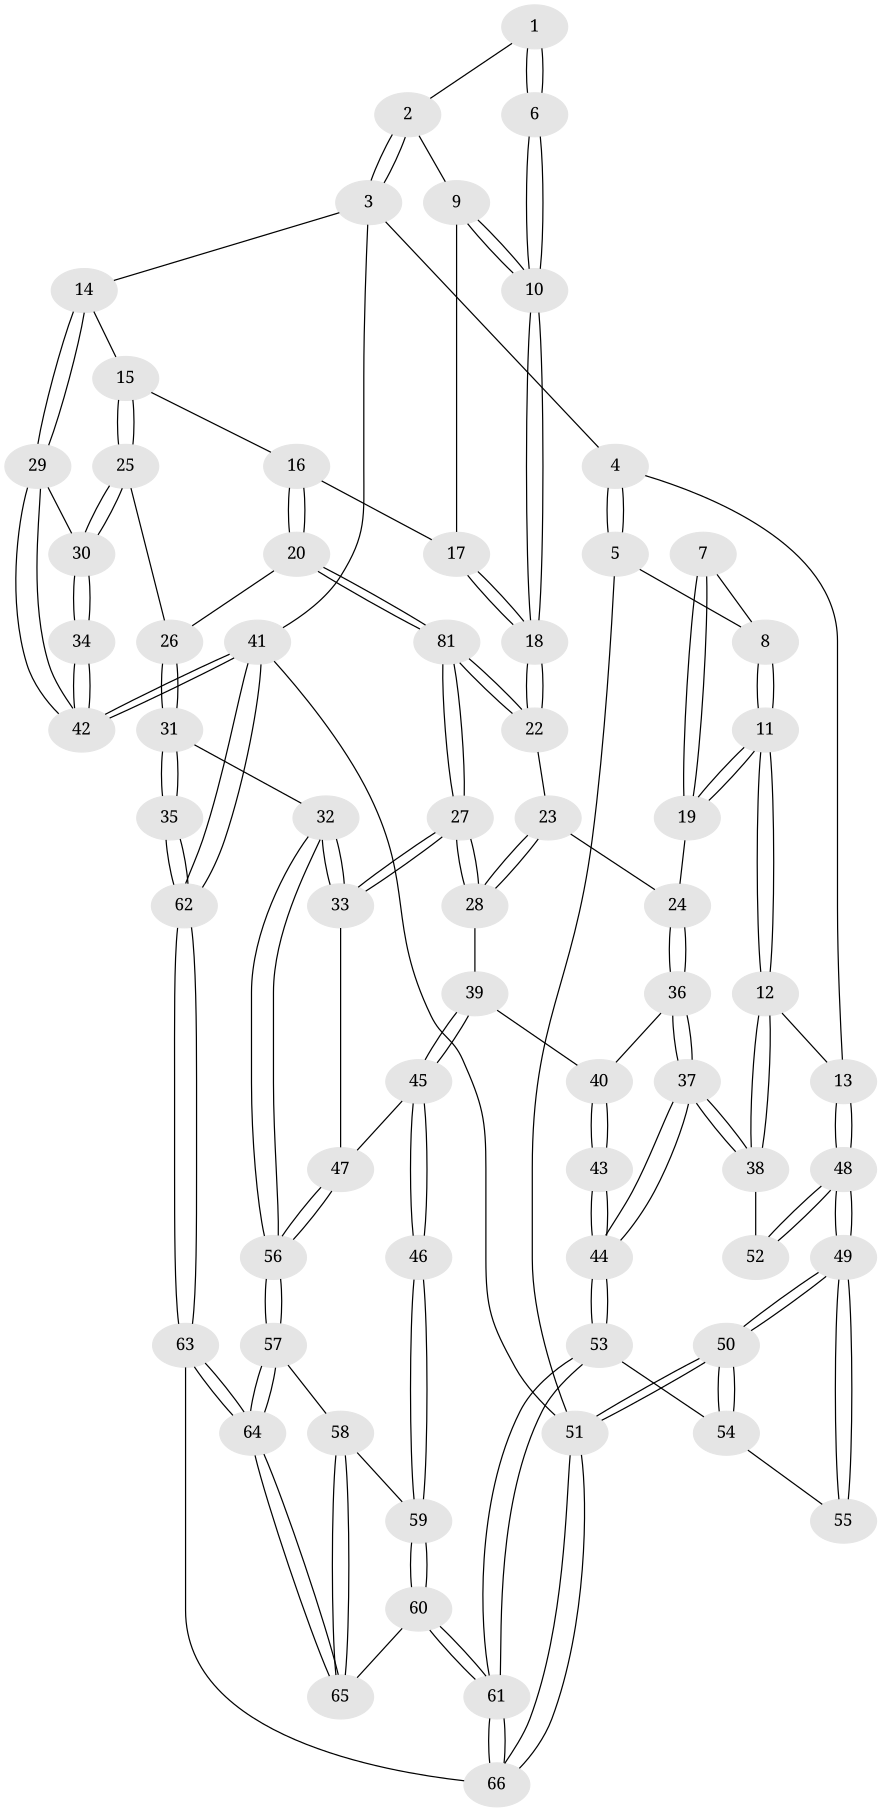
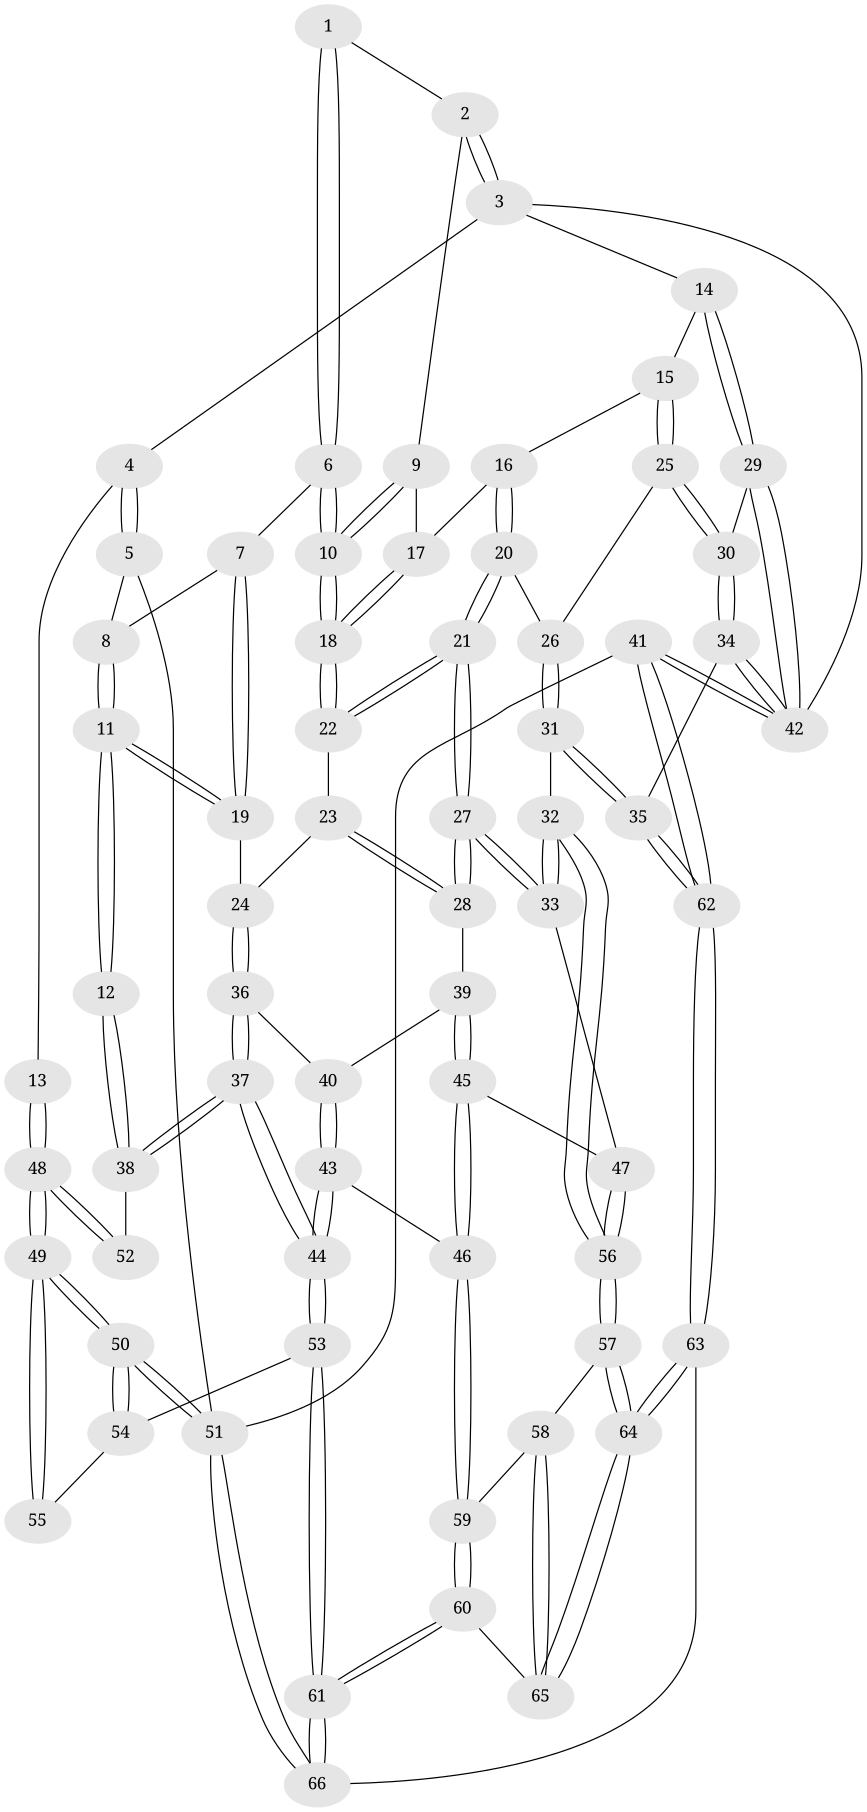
edge "3" -- "41": now "3" -- "42"
edge "6" -- "7": added
node "81": label "81" -> "21"
edge "34" -- "35": added
edge "12" -- "13": removed
edge "43" -- "46": added
